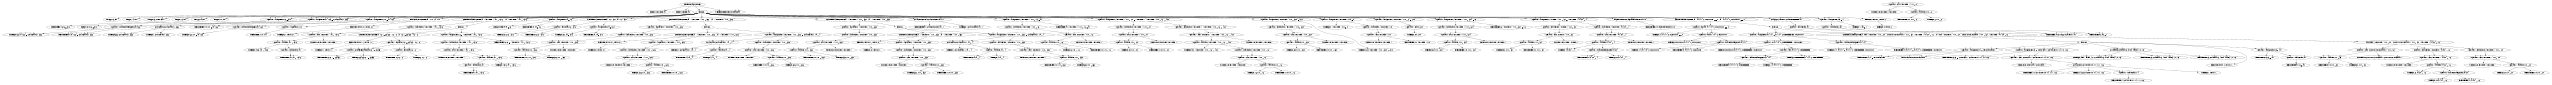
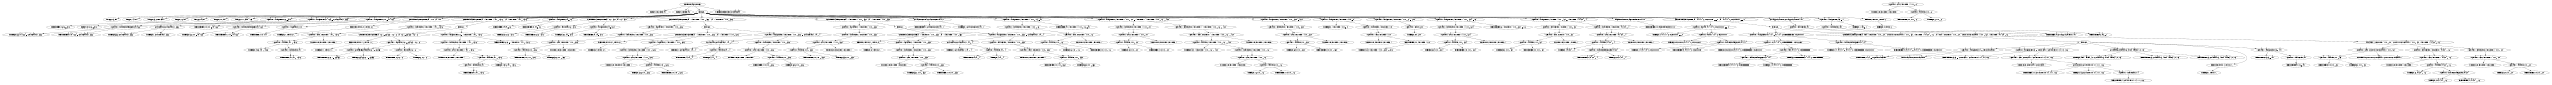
node "(LOCAL,v11: char [ 128 ])": added
node "(BLOCK_STRUCTURE,if ( !v10 ),if ( !v10 ))": label "(BLOCK_STRUCTURE,if ( !v10 ),if ( !v10 ))" -> "(CONTROL_STRUCTURE,if ( !v10 ),if ( !v10 ))"
node "(tftp_set_timeouts,tftp_failed_timeouts(v10))": label "(tftp_set_timeouts,tftp_failed_timeouts(v10))" -> "(tftp_set_timeouts,tftp_set_timeouts(v10))"
node "(Curl_pgrsStartNow,Curl_xFDFFFFFF(*a1))": label "(Curl_pgrsStartNow,Curl_xFDFFFFFF(*a1))" -> "(Curl_pgrsStartNow,Curl_pgrsStartNow(*a1))"
node "(STRUCTURE,v9,v9 = v8)": label "(STRUCTURE,v9,v9 = v8)" -> "(IDENTIFIER,v9,v9 = v8)"
node "(LITERAL,1,Curl_sockaddr(a1, 1))": label "(LITERAL,1,Curl_sockaddr(a1, 1))" -> "(LITERAL,1,Curl_conncontrol(a1, 1))"
edge "(<operator>.assignment,*(_DWORD *)(v10 + 320) = 512)" -> "(LITERAL,542,*(_DWORD *)(v10 + 320) = 512)": now "(IDENTIFIER,v10,(_DWORD *)v10)" -> "(LITERAL,542,*(_DWORD *)(v10 + 320) = 512)"
node "(IDENTIFIER,a1,v10 = a1[188])": added
node "(IDENTIFIER,v4,v4 = _errno_location())": label "(IDENTIFIER,v4,v4 = _errno_location())" -> "(IDENTIFIER,v4,v4 = _operator_location())"
edge "(Curl_strerror,Curl_strerror(*v4, v11, 128))" -> "(LITERAL,7,return 7;)": now "(RETURN,return 7;,return 7;)" -> "(LITERAL,7,return 7;)"
